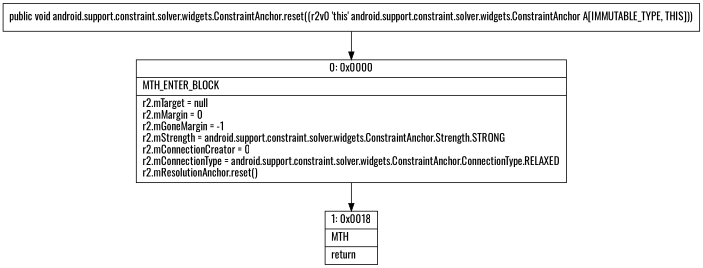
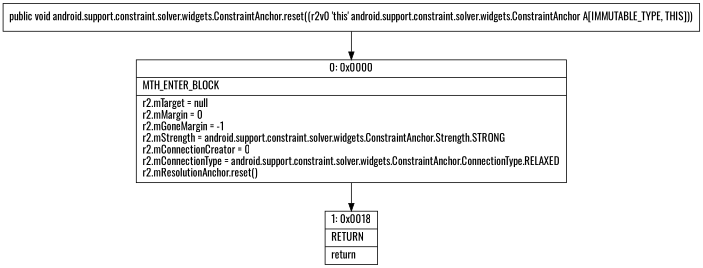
node "1: 0x0018": text "MTH" -> "RETURN"
